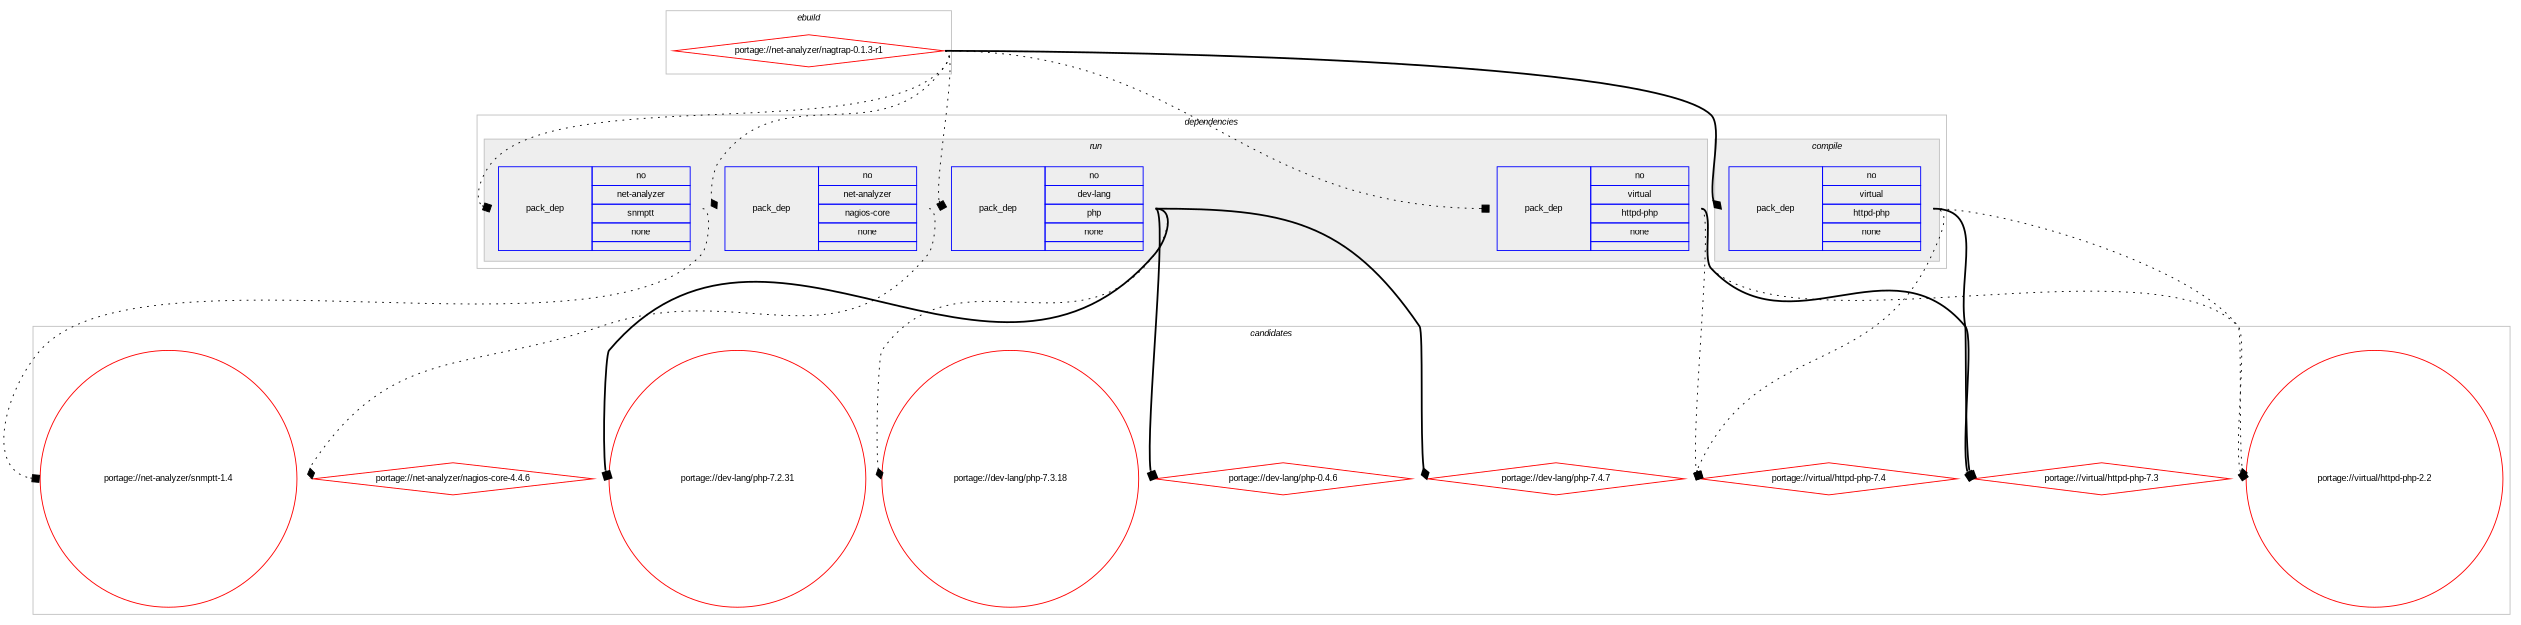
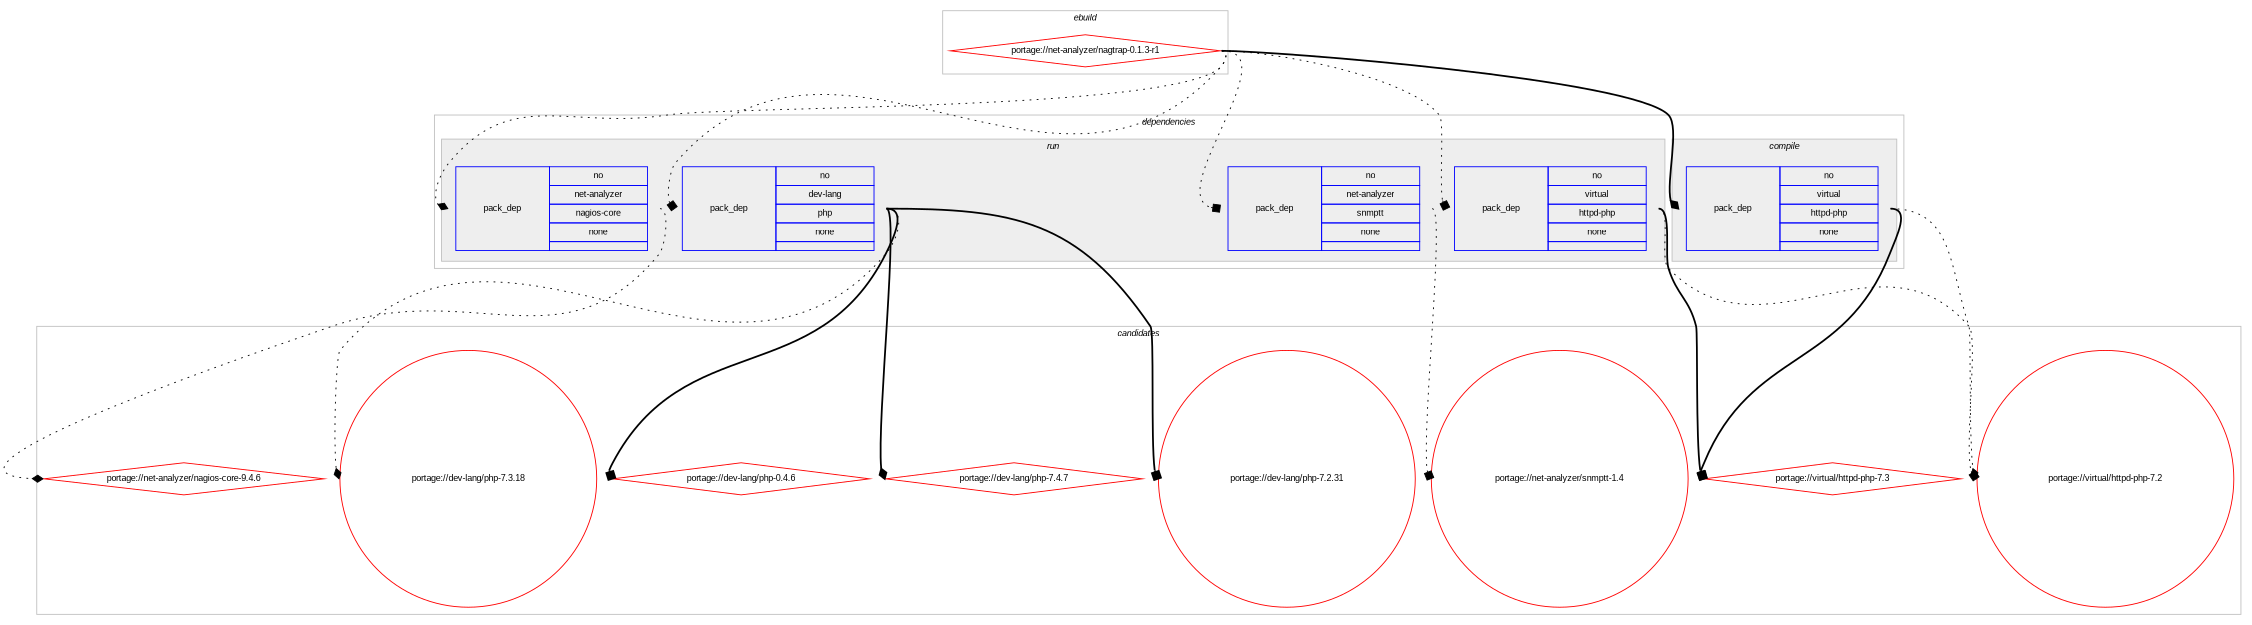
node "portage://net-analyzer/nagios-core-4.4.6": label "portage://net-analyzer/nagios-core-4.4.6" -> "portage://net-analyzer/nagios-core-9.4.6"
node "portage://virtual/httpd-php-7.4": removed
node "portage://virtual/httpd-php-2.2": label "portage://virtual/httpd-php-2.2" -> "portage://virtual/httpd-php-7.2"
